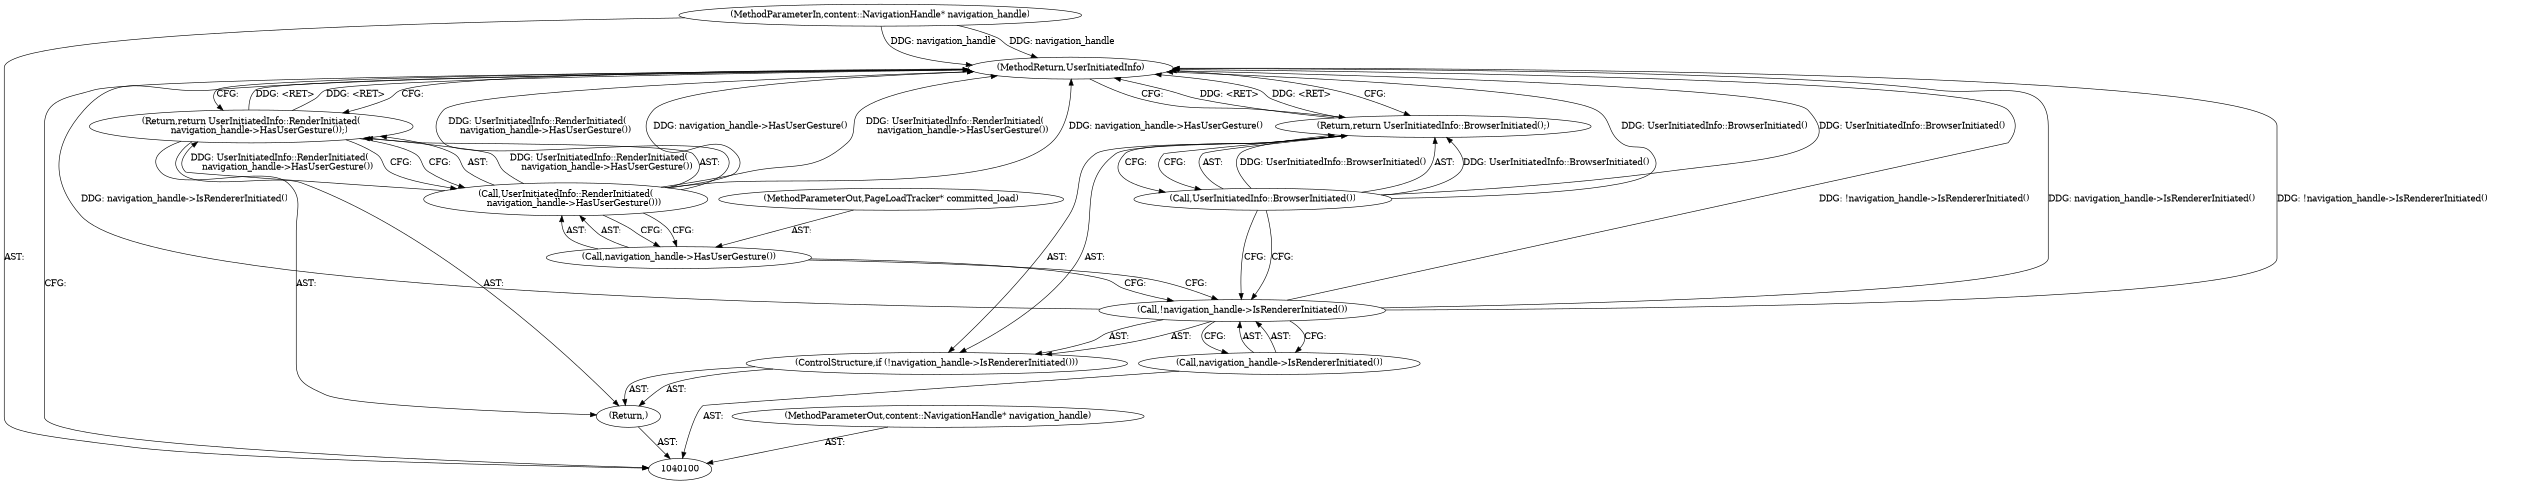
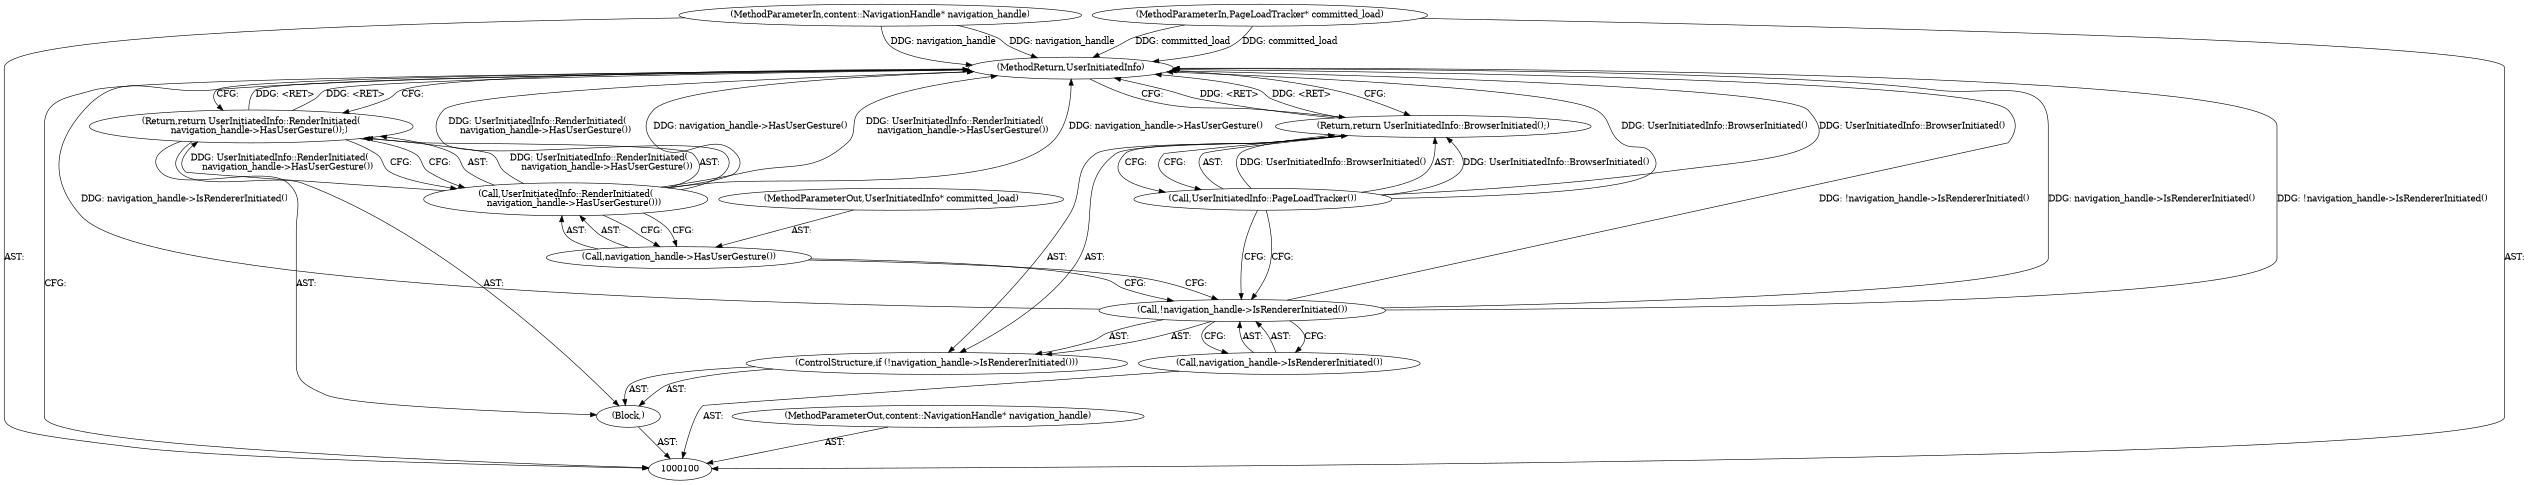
node "(MethodParameterIn,PageLoadTracker* committed_load)": added
node "(MethodParameterOut,PageLoadTracker* committed_load)": label "(MethodParameterOut,PageLoadTracker* committed_load)" -> "(MethodParameterOut,UserInitiatedInfo* committed_load)"
node "(Call,UserInitiatedInfo::BrowserInitiated())": label "(Call,UserInitiatedInfo::BrowserInitiated())" -> "(Call,UserInitiatedInfo::PageLoadTracker())"
node "(Return,)": label "(Return,)" -> "(Block,)"
node "1040100": label "1040100" -> "1000100"
